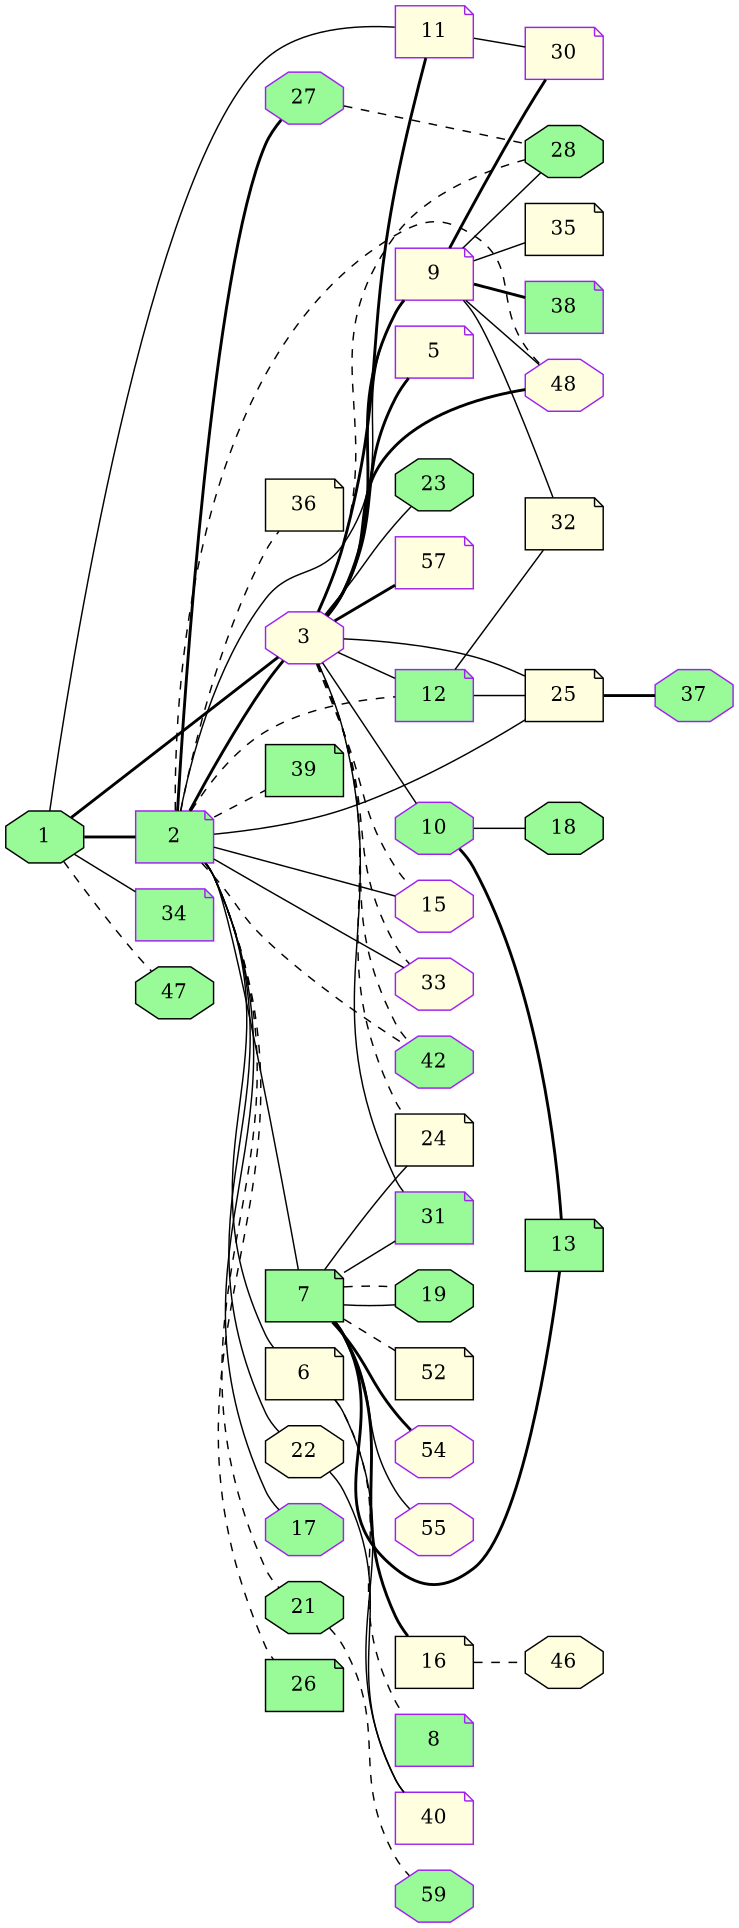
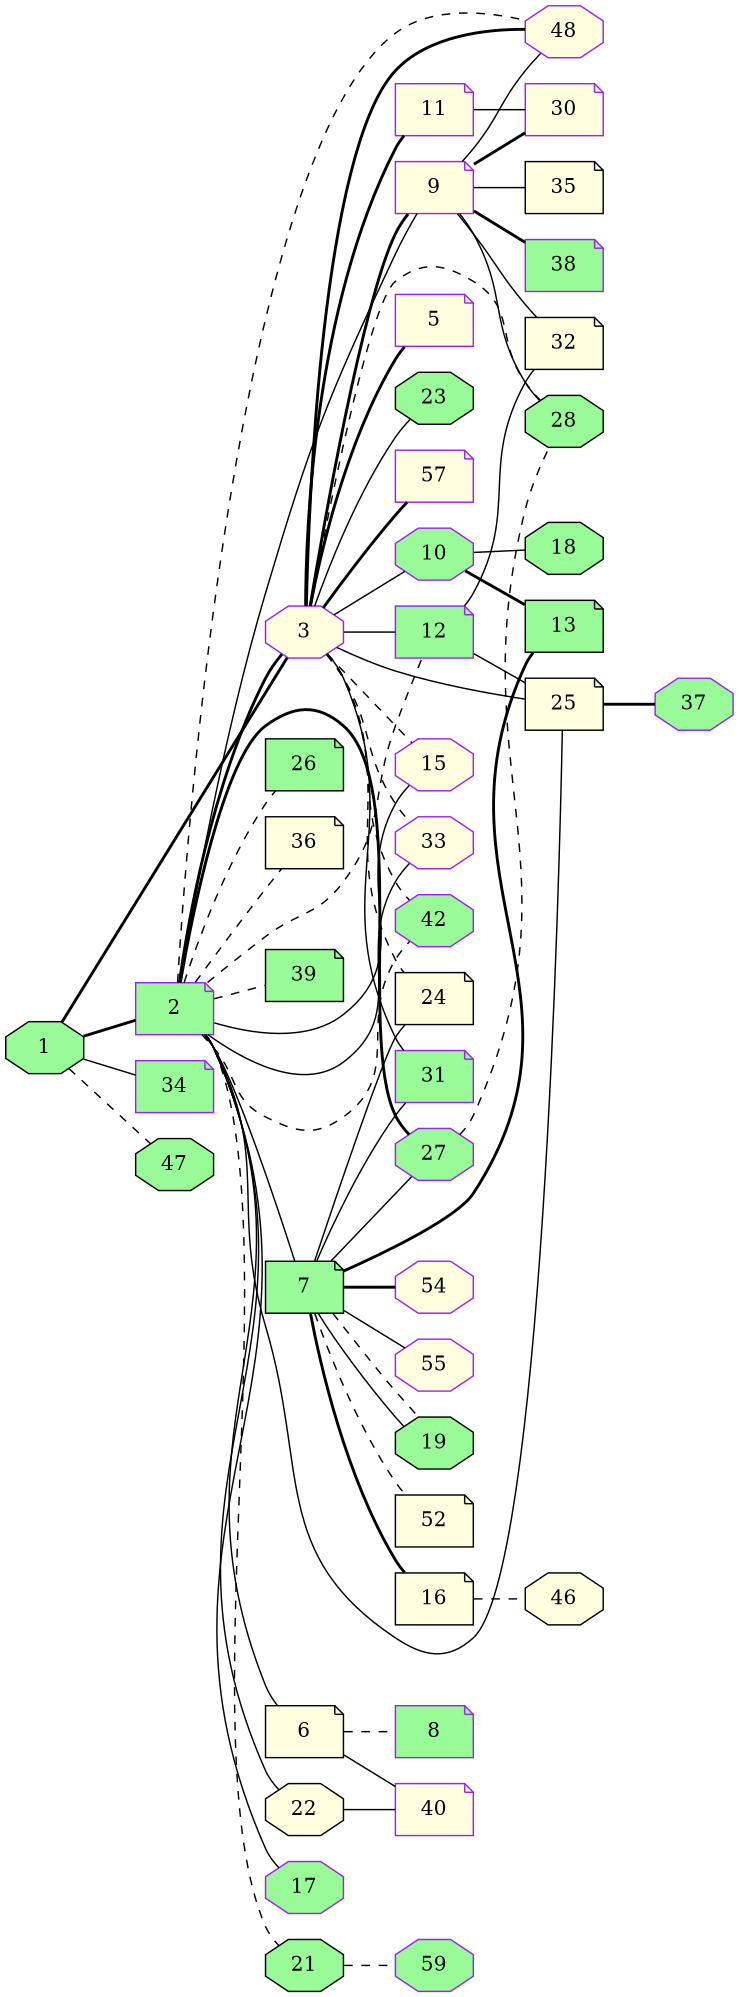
edge "11" -- "1": removed
edge "27" -- "7": added
